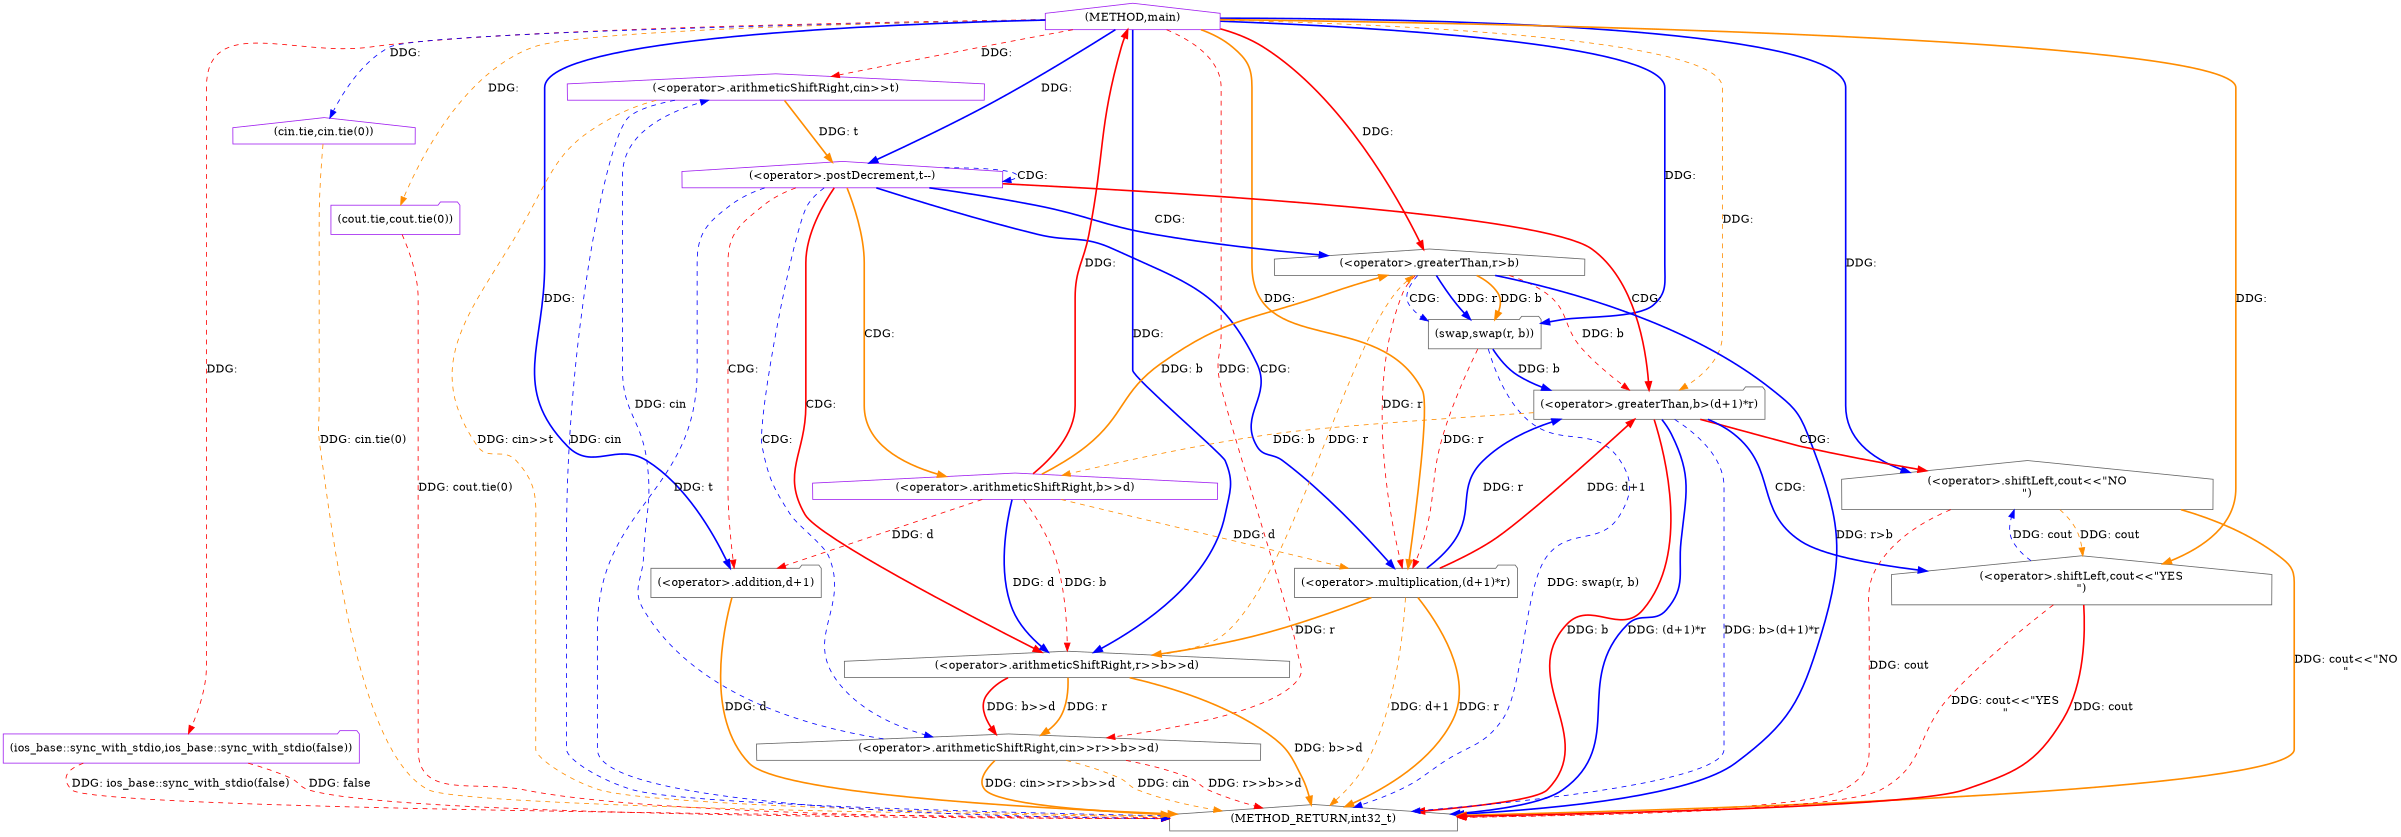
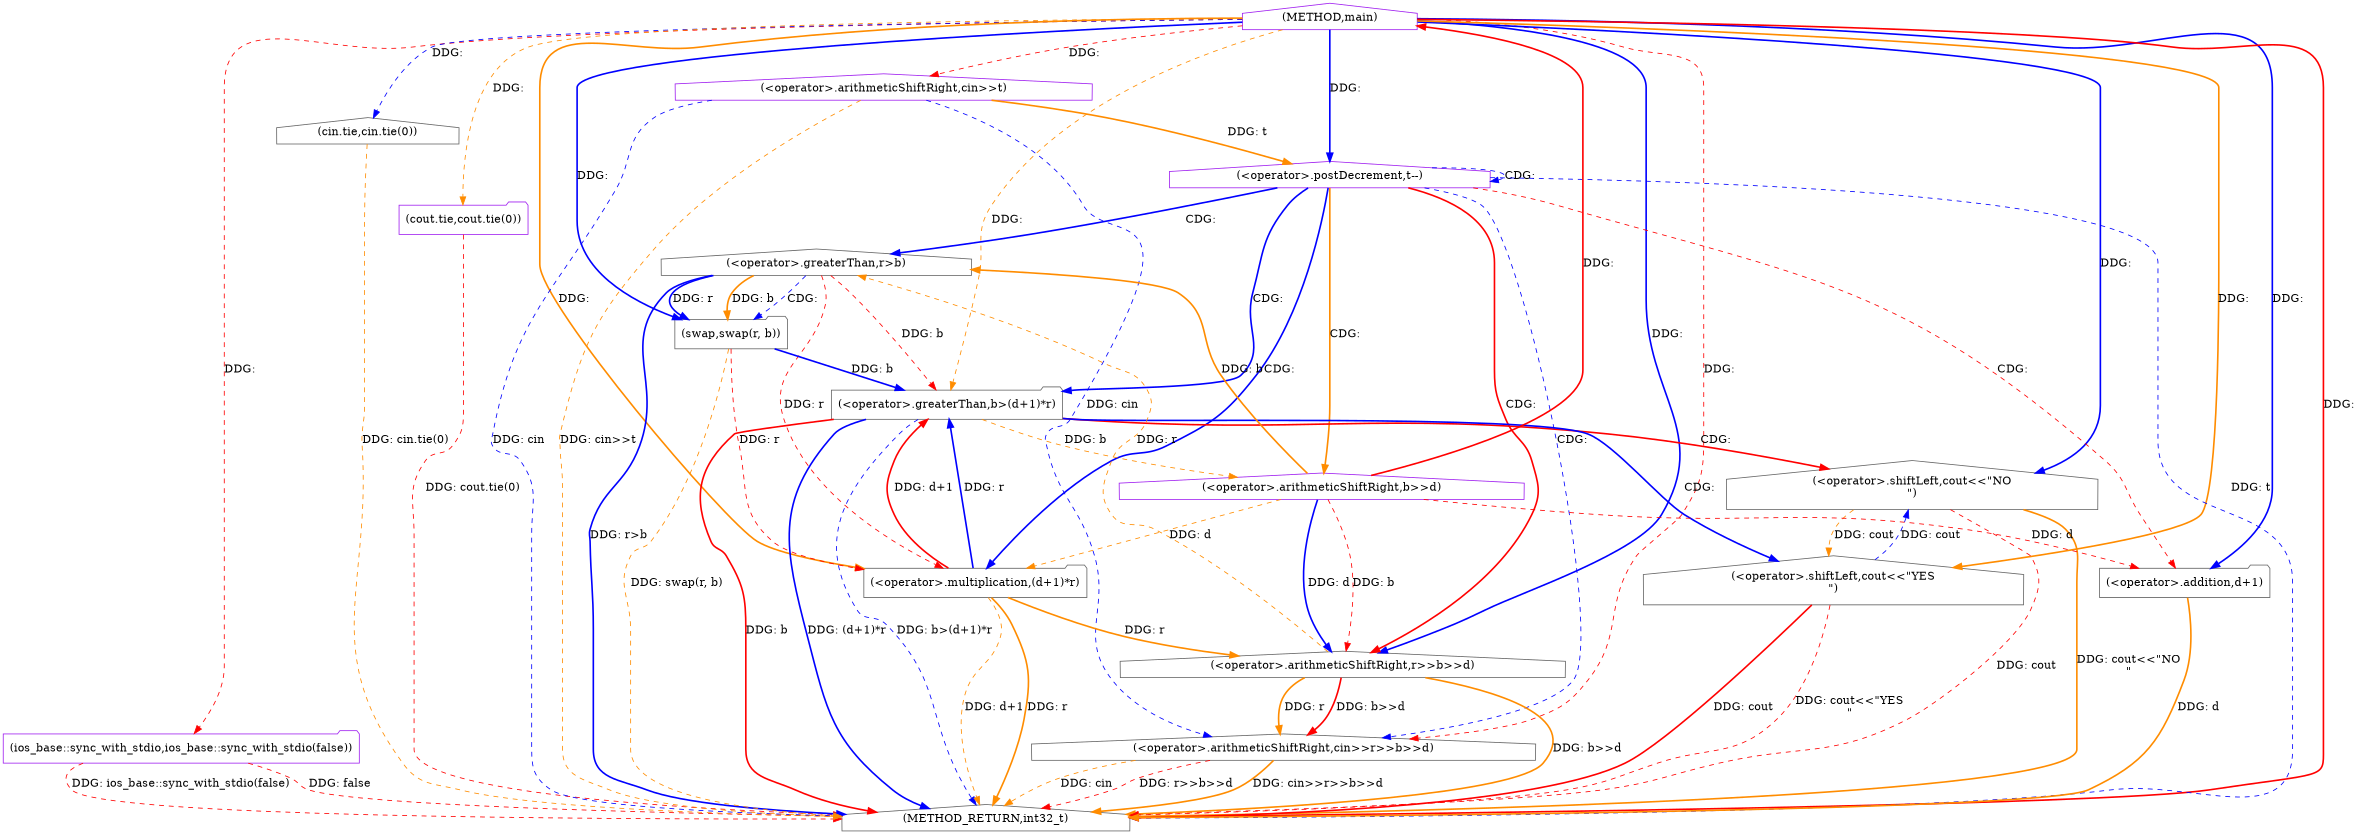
edge "(METHOD,main)" -> "(<operator>.greaterThan,r>b)": now "(METHOD,main)" -> "(METHOD_RETURN,int32_t)"
node "(cin.tie,cin.tie(0))": color purple -> gray40
edge "(<operator>.postDecrement,t--)" -> "(<operator>.greaterThan,b>(d+1)*r)": color red -> blue
edge "(<operator>.arithmeticShiftRight,cin>>r>>b>>d)" -> "(<operator>.arithmeticShiftRight,cin>>t)": reversed
edge "(swap,swap(r, b))" -> "(METHOD_RETURN,int32_t)": color blue -> darkorange
